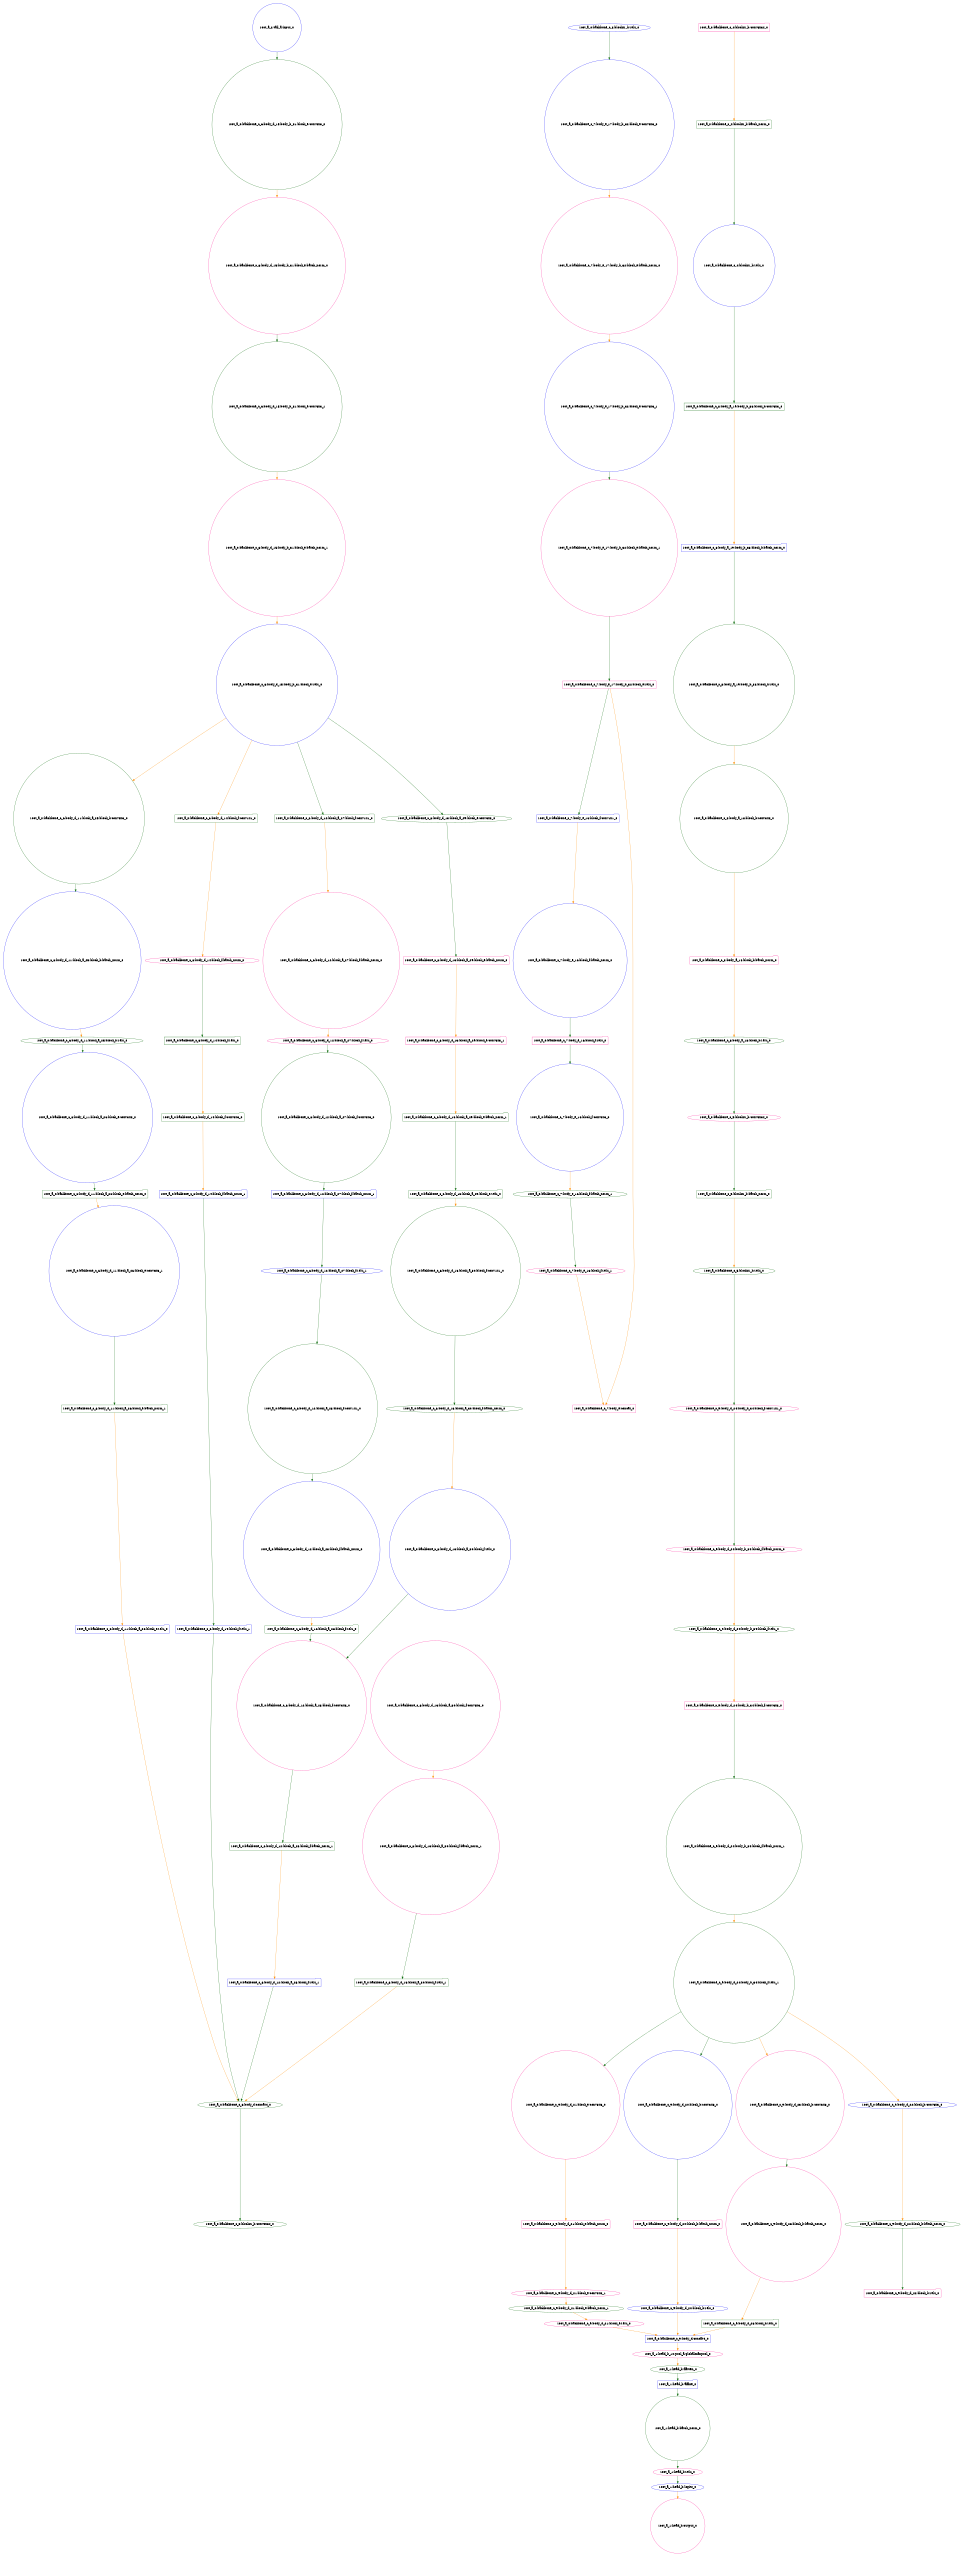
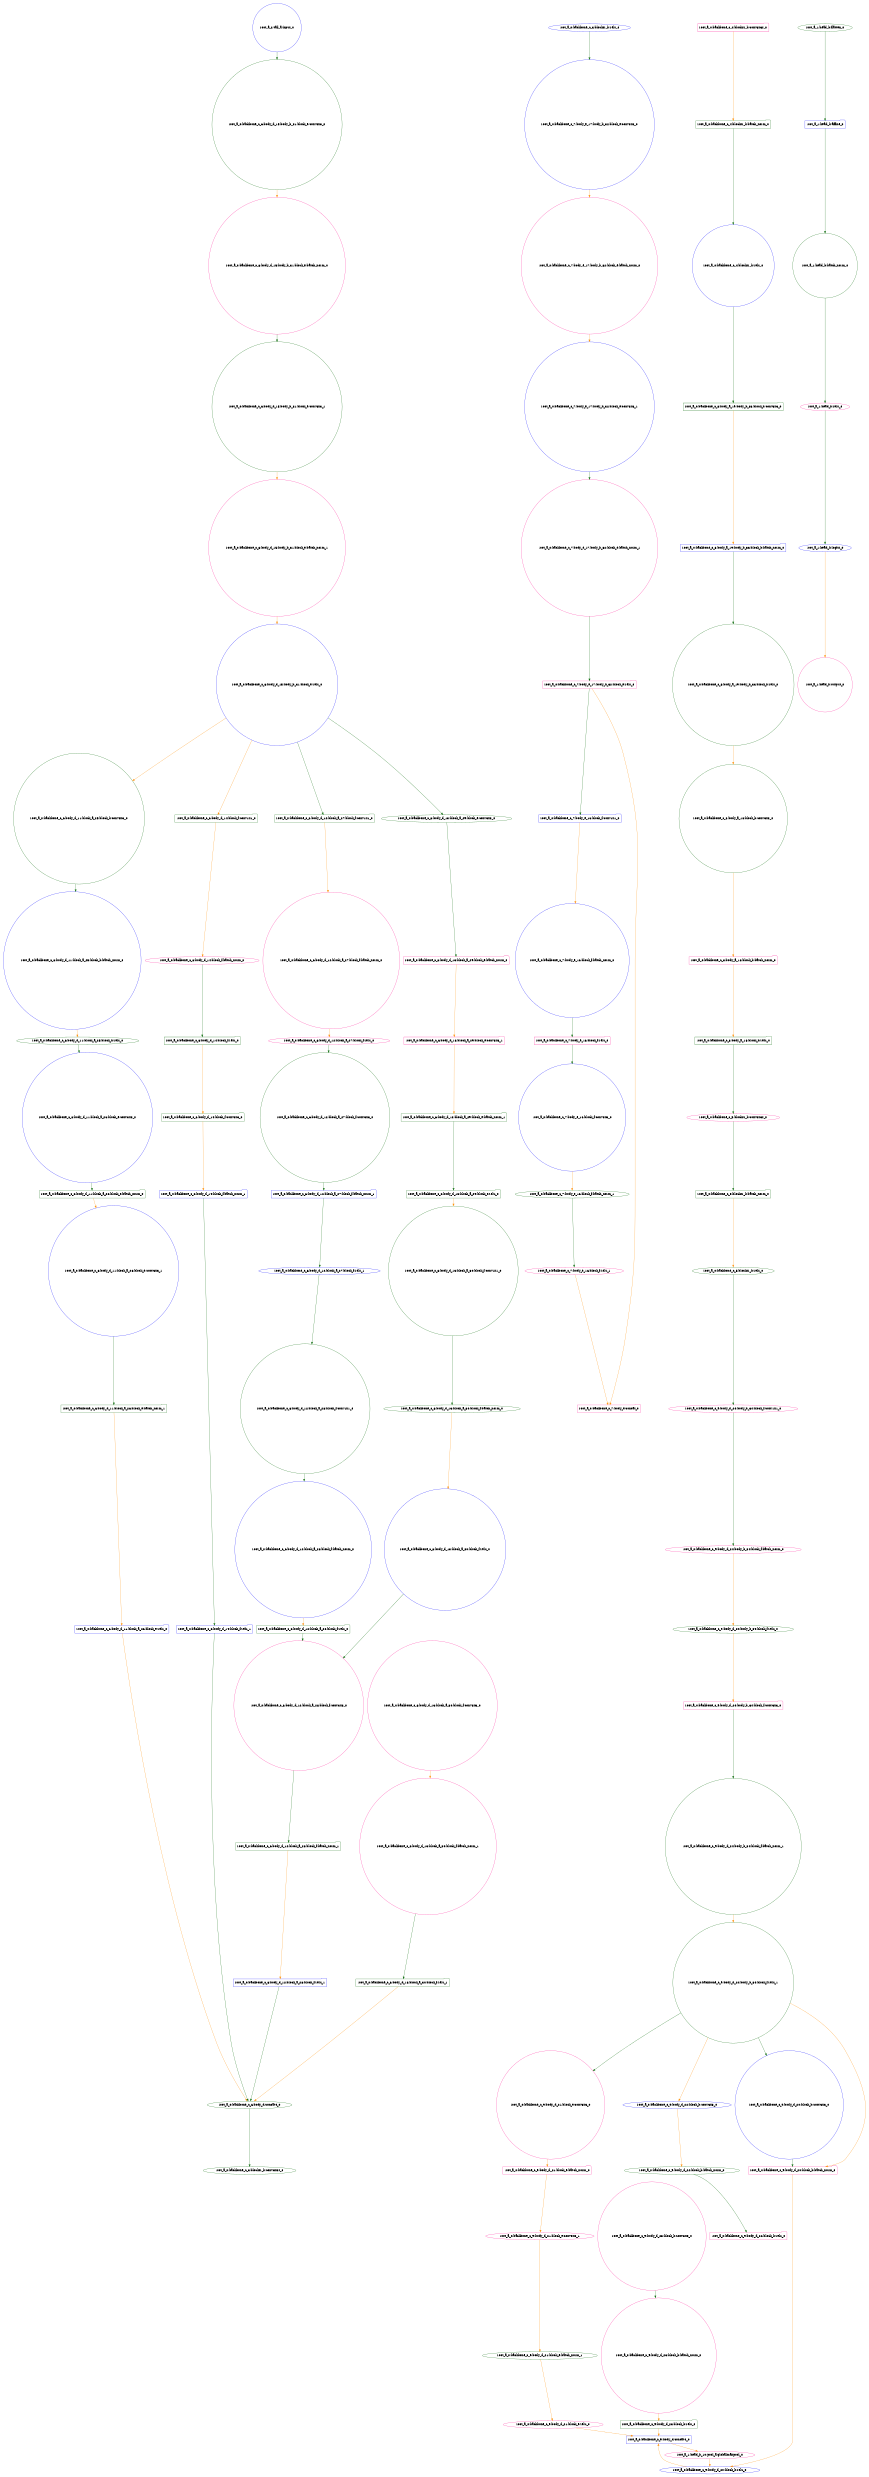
node "root_a_0/backbone_c_8/body_a_18/block_b/relu_0": shape ellipse -> folder
edge "root_a_0/backbone_c_9/body_d_24/body_b_34/block_f/relu_1" -> "root_a_0/backbone_c_9/body_d_23/block_b/conv3x3_0": now "root_a_0/backbone_c_9/body_d_24/body_b_34/block_f/relu_1" -> "root_a_0/backbone_c_9/body_d_20/block_b/batch_norm_0"
edge "root_a_1/head_b_10/pool_a/globalmaxpool_0" -> "root_a_1/head_b/flatten_0": now "root_a_1/head_b_10/pool_a/globalmaxpool_0" -> "root_a_0/backbone_c_9/body_d_20/block_b/relu_0"
